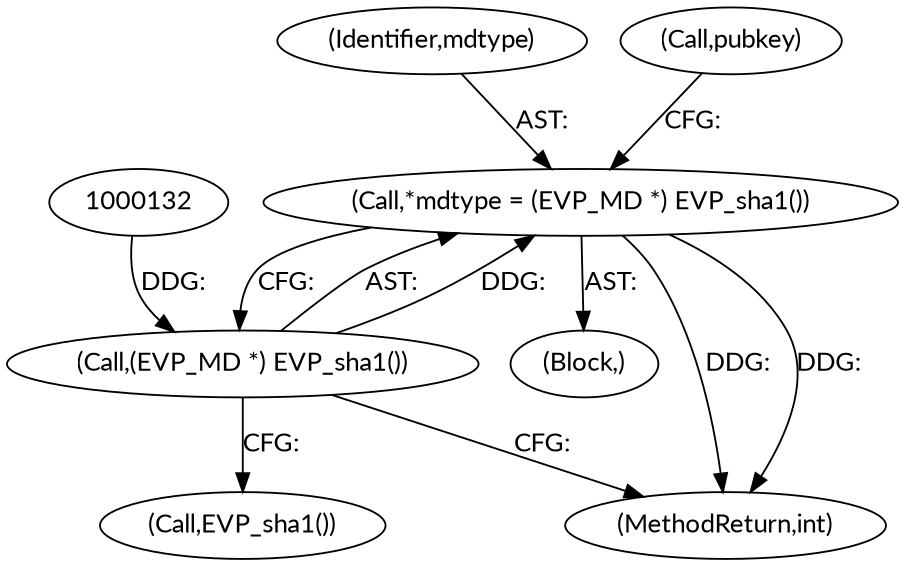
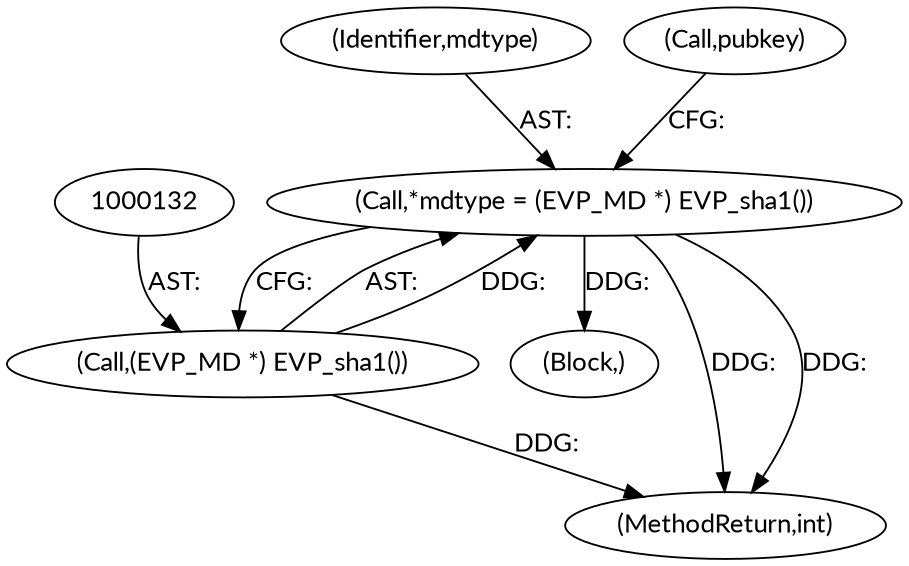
edge "1000132" -> "(Call,(EVP_MD *) EVP_sha1())": label "DDG: " -> "AST: "
edge "(Call,*mdtype = (EVP_MD *) EVP_sha1())" -> "(Block,)": label "AST: " -> "DDG: "
edge "(Call,(EVP_MD *) EVP_sha1())" -> "(MethodReturn,int)": label "CFG: " -> "DDG: "
node "(Call,EVP_sha1())": removed
